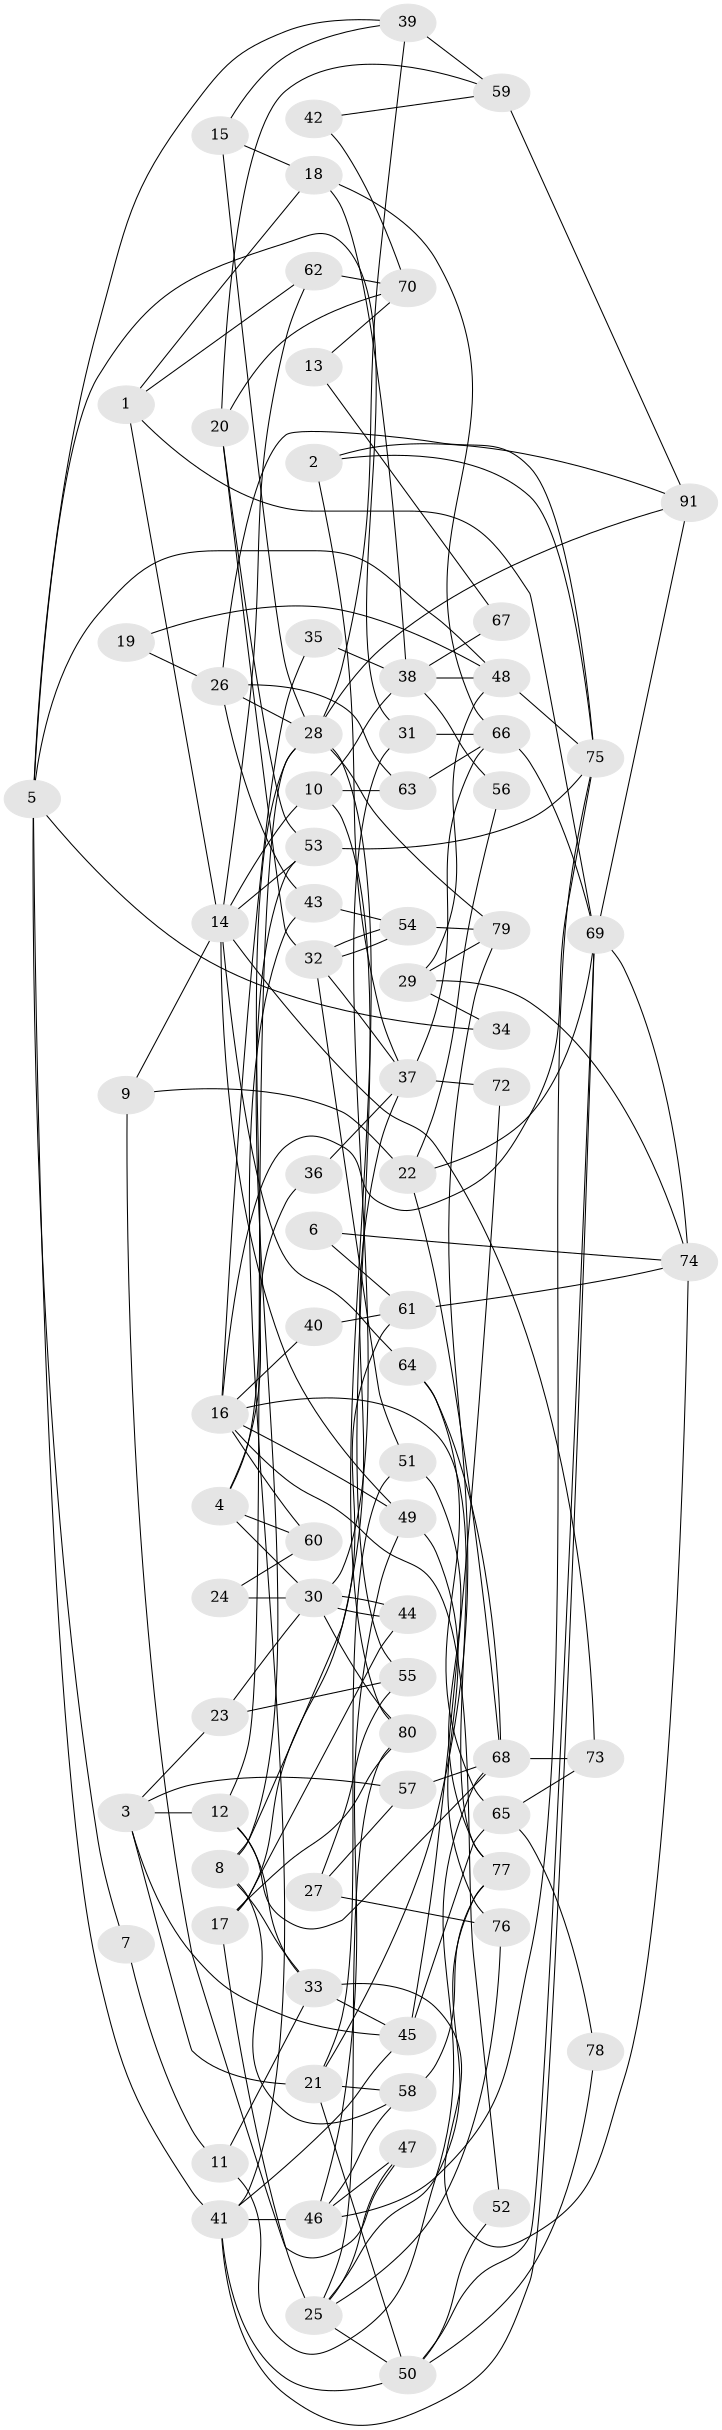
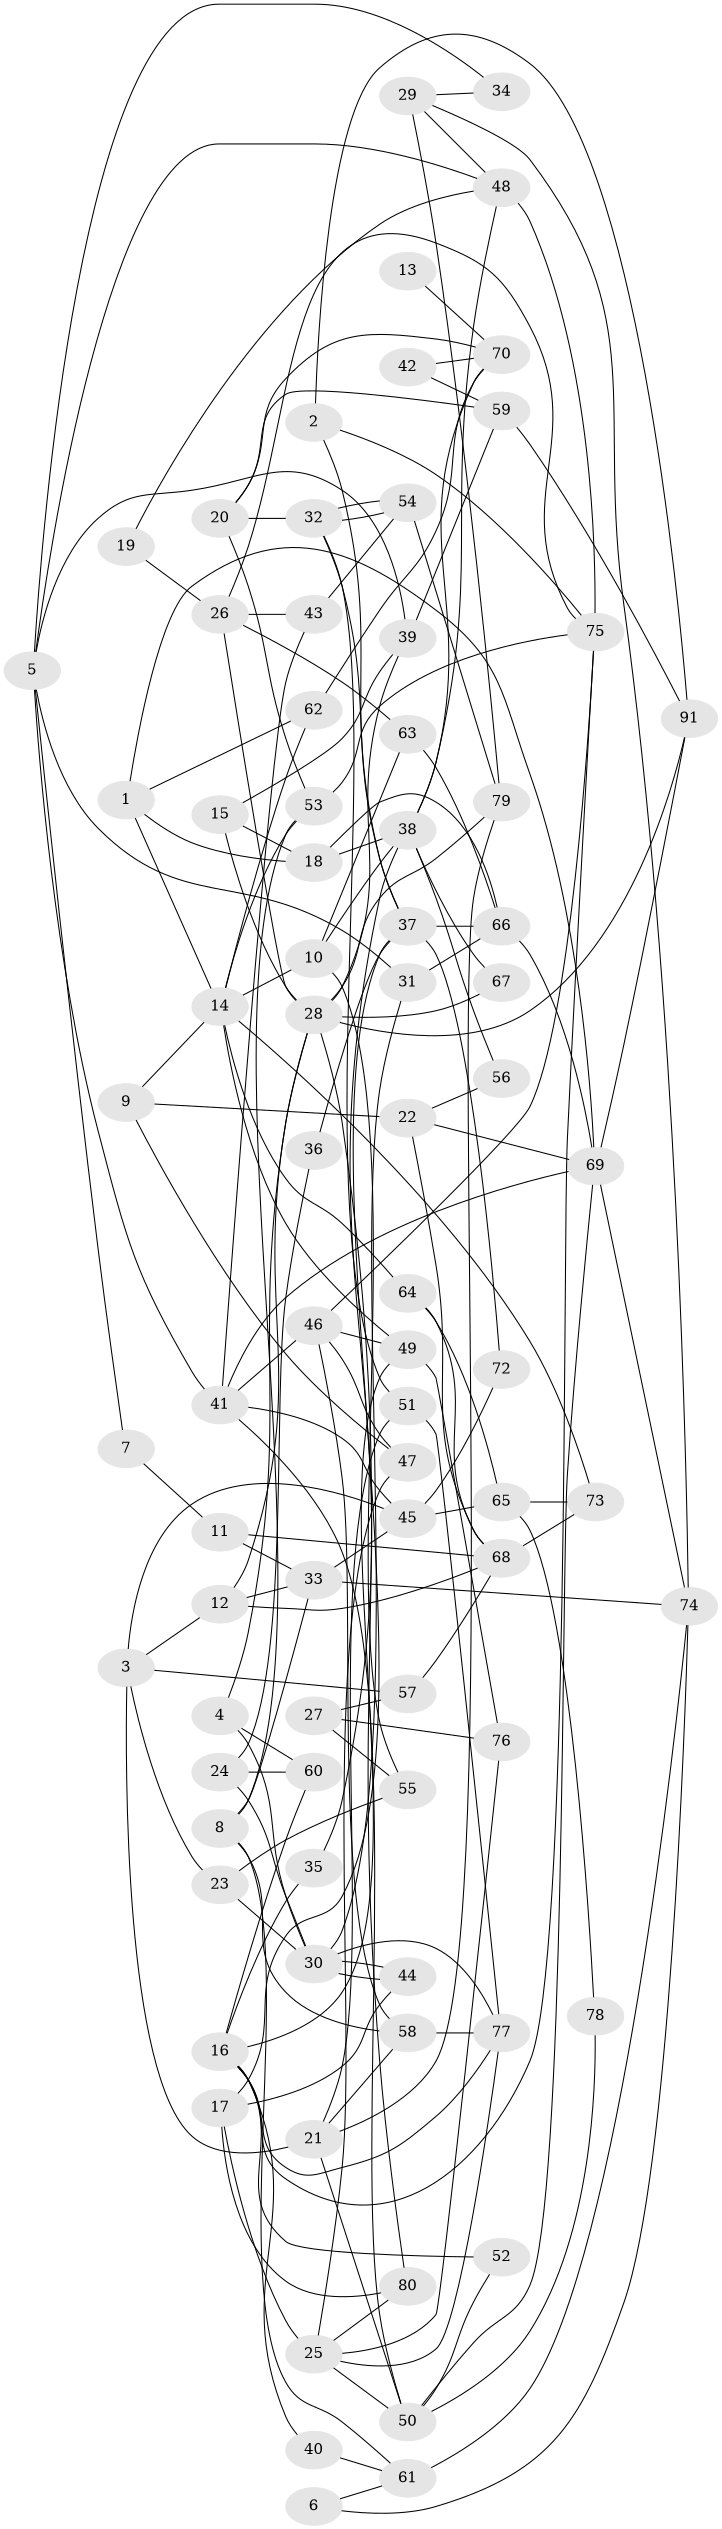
edge "13" -- "67": now "28" -- "67"
edge "70" -- "38": added
edge "36" -- "4": now "36" -- "24"
edge "30" -- "80": now "30" -- "77"
